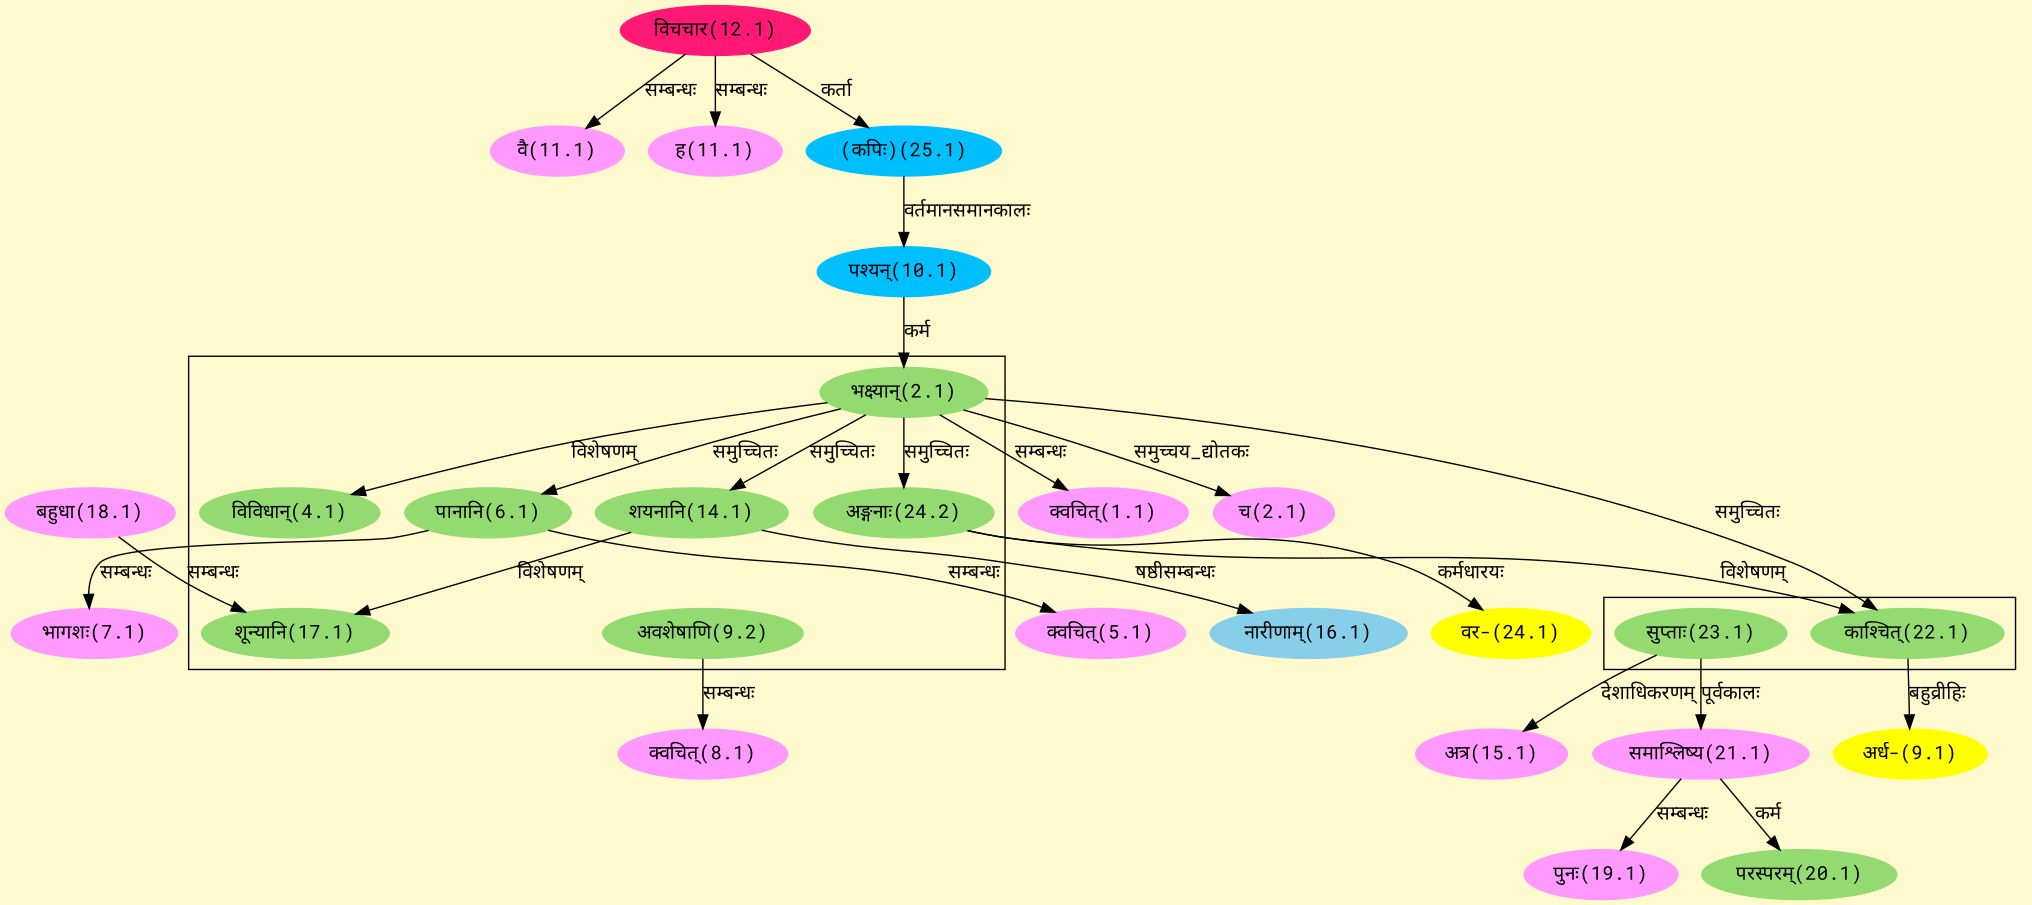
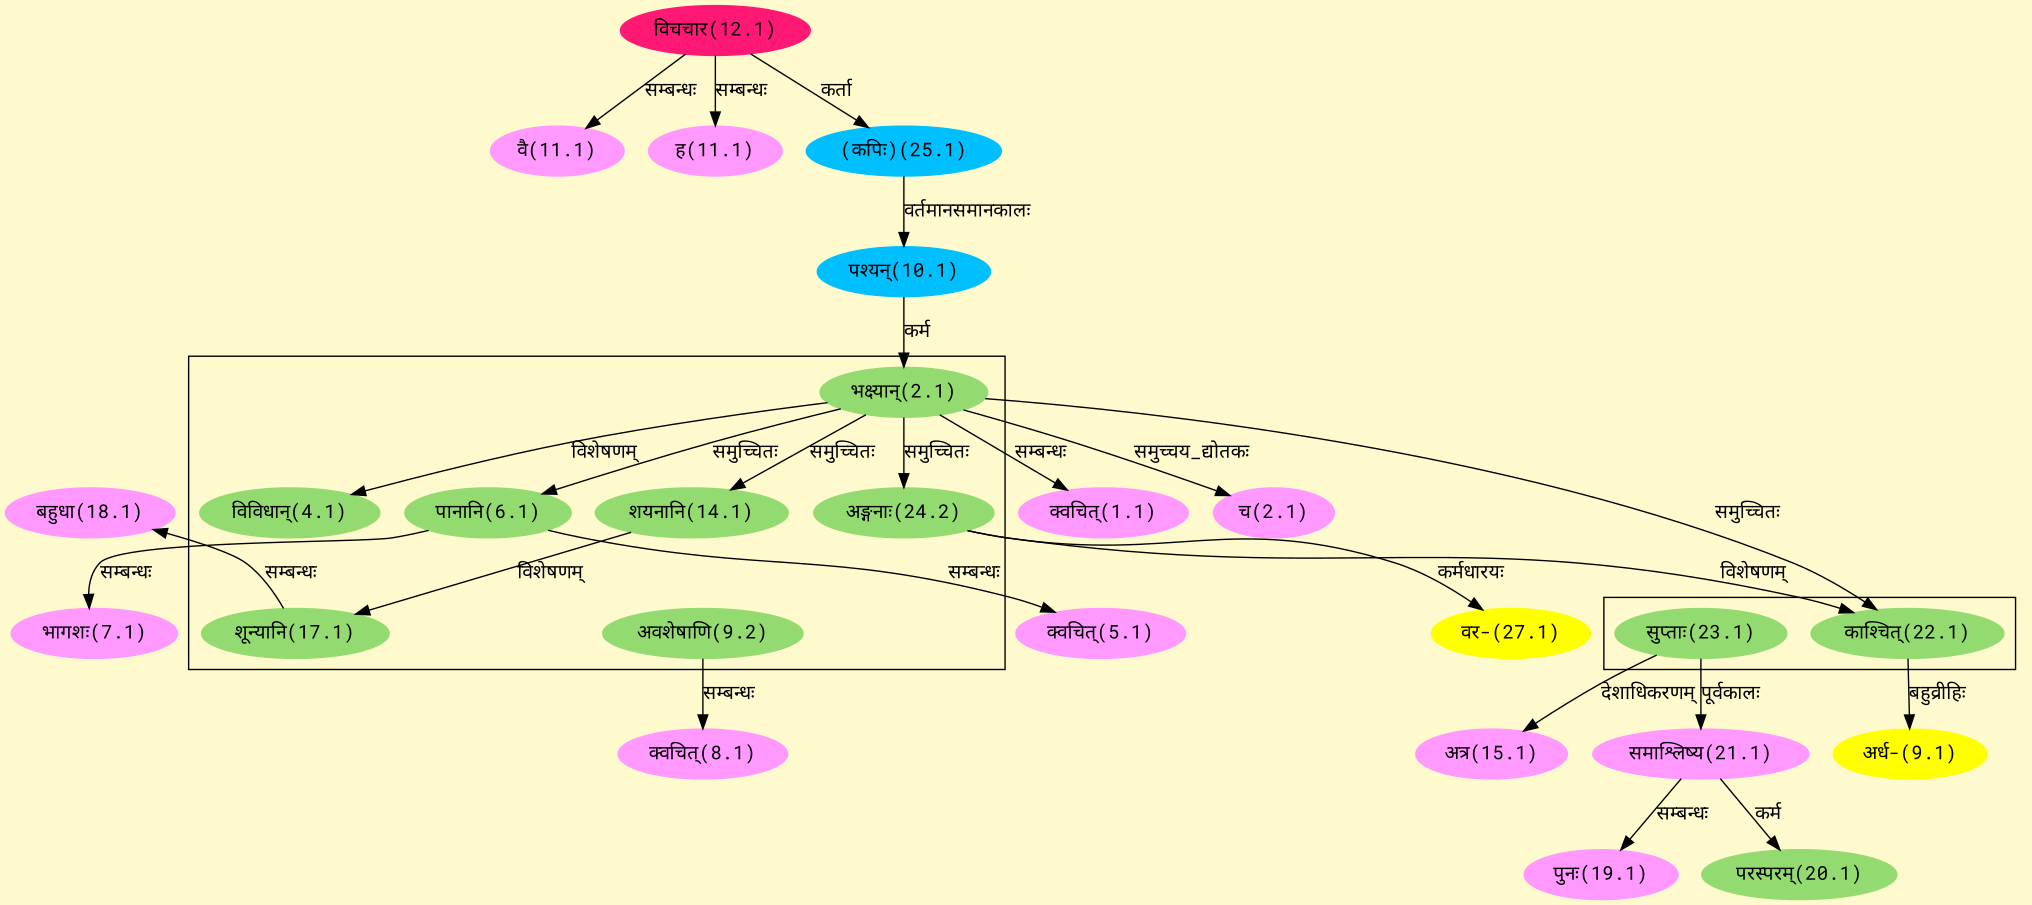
edge "बहुधा(18.1)" -> "शून्यानि(17.1)": reversed
node "नारीणाम्(16.1)": removed
node "वर-(24.1)": label "वर-(24.1)" -> "वर-(27.1)"
